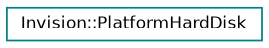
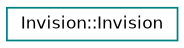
node "Invision::PlatformHardDisk": label "Invision::PlatformHardDisk" -> "Invision::Invision"
